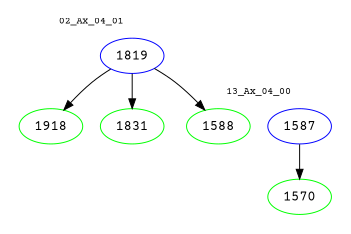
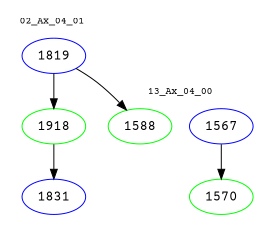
edge "1819" -> "1831": now "1918" -> "1831"
node "1831": color green -> blue
node "1587": label "1587" -> "1567"
